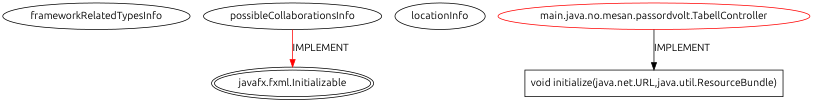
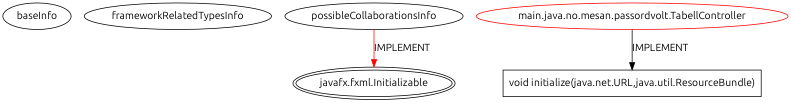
node "baseInfo": added
node "locationInfo": removed
